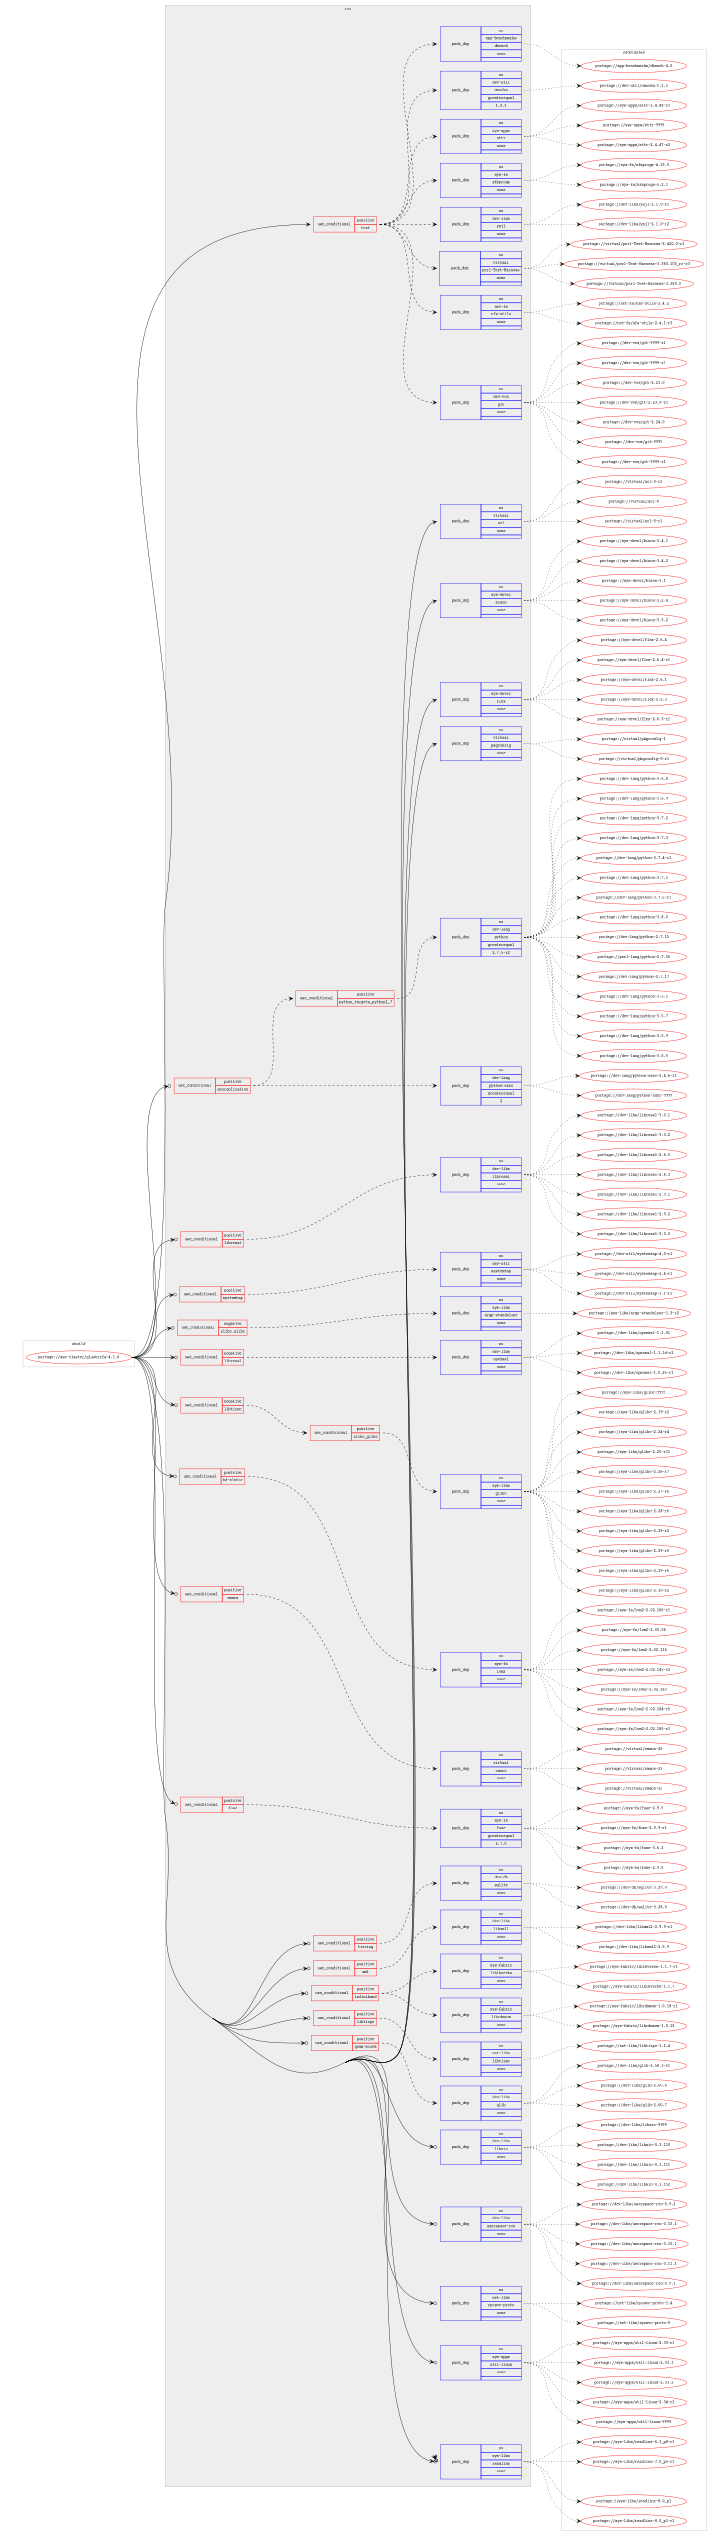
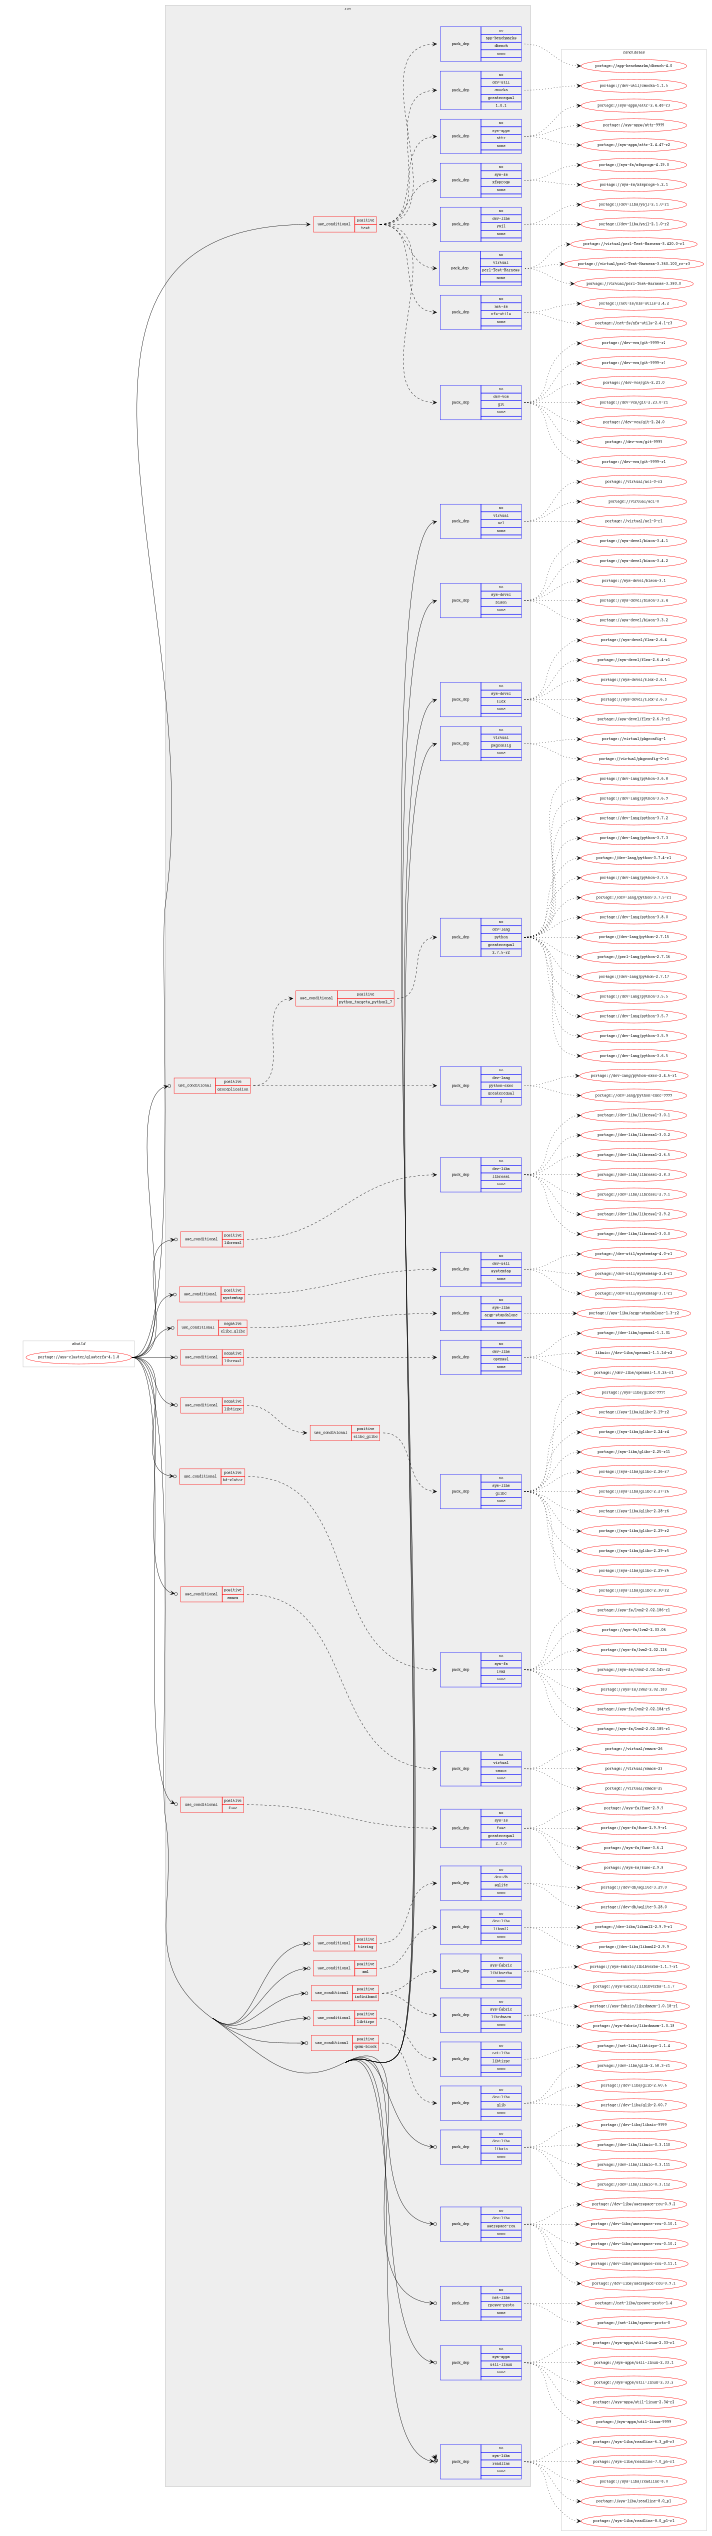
node "portage://dev-libs/openssl-1.1.1d-r2": label "portage://dev-libs/openssl-1.1.1d-r2" -> "libaio://dev-libs/openssl-1.1.1d-r2"
node "portage://sys-libs/readline-8.0": added
